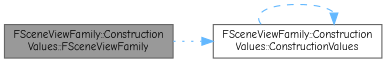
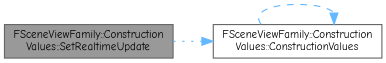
node "FSceneViewFamily::Construction Values::FSceneViewFamily": label "FSceneViewFamily::Construction Values::FSceneViewFamily" -> "FSceneViewFamily::Construction Values::SetRealtimeUpdate"
